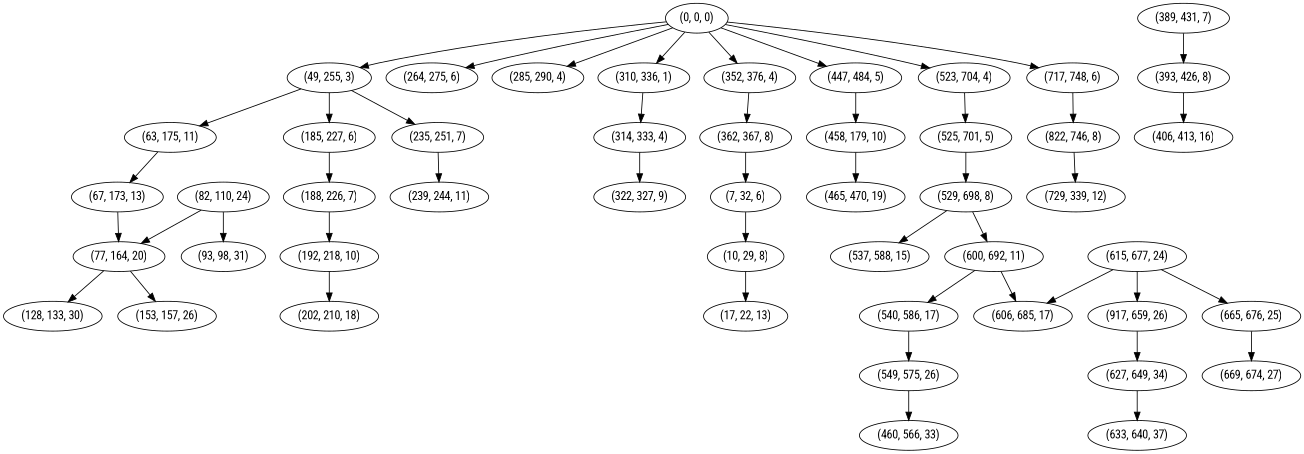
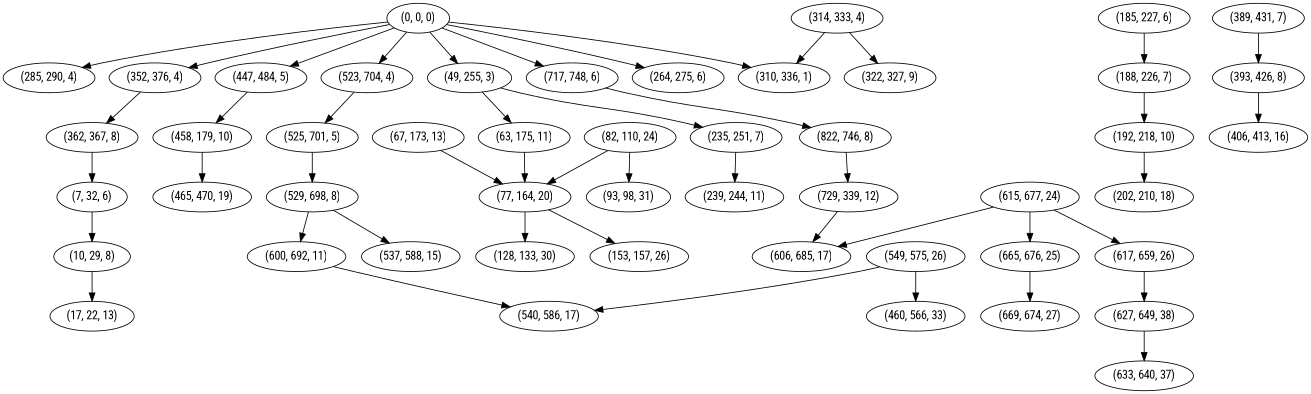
edge "(49, 255, 3)" -> "(185, 227, 6)": removed
edge "(310, 336, 1)" -> "(314, 333, 4)": reversed
edge "(63, 175, 11)" -> "(67, 173, 13)": now "(63, 175, 11)" -> "(77, 164, 20)"
edge "(600, 692, 11)" -> "(606, 685, 17)": now "(729, 339, 12)" -> "(606, 685, 17)"
node "(917, 659, 26)": label "(917, 659, 26)" -> "(617, 659, 26)"
edge "(540, 586, 17)" -> "(549, 575, 26)": reversed
node "(627, 649, 34)": label "(627, 649, 34)" -> "(627, 649, 38)"
